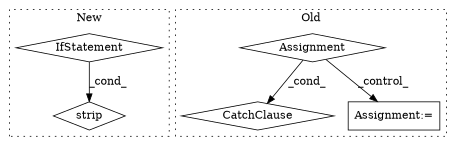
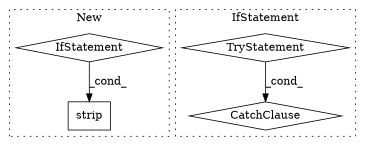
cluster "Old": label "Old" -> "IfStatement"
node "Assignment": label "Assignment" -> "TryStatement"
node "strip": shape diamond -> box
node "Assignment:=": removed
